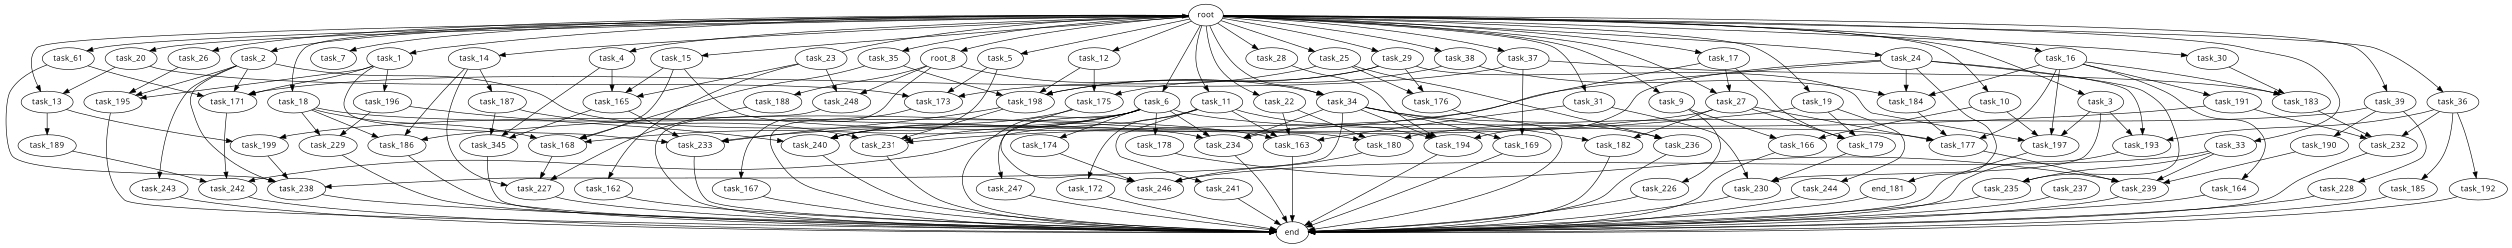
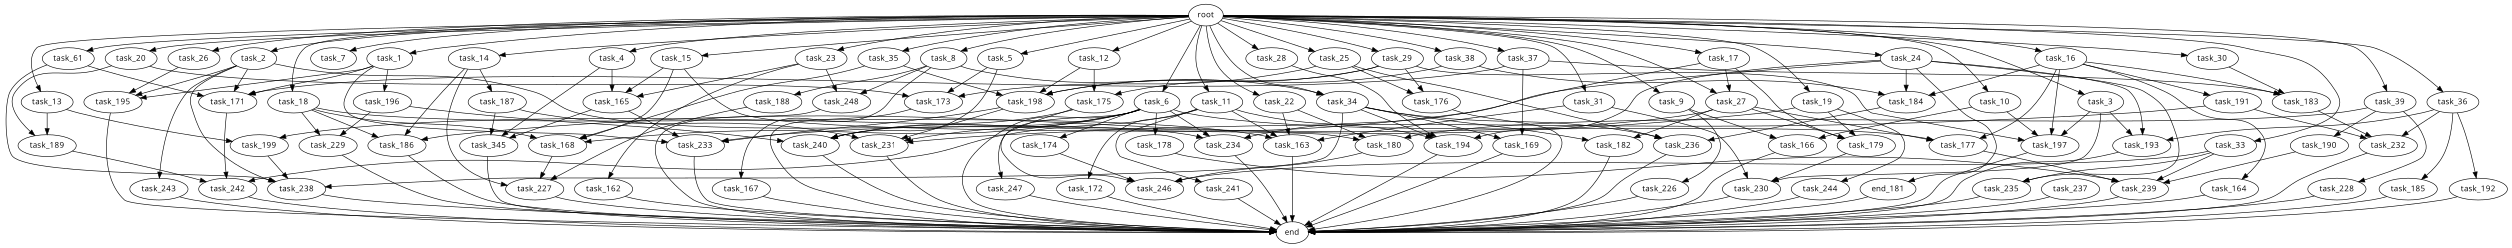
edge "task_23" -> "root": reversed
node "root_8": label "root_8" -> "task_8"
edge "task_20" -> "task_13": now "task_20" -> "task_189"
edge "task_34" -> "task_234": removed
edge "task_184" -> "task_177": now "task_184" -> "task_236"
